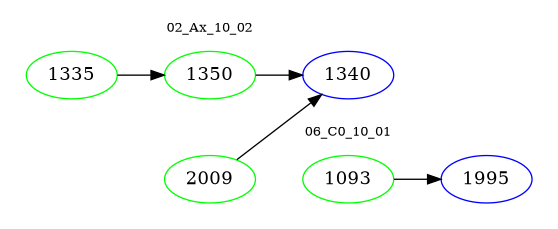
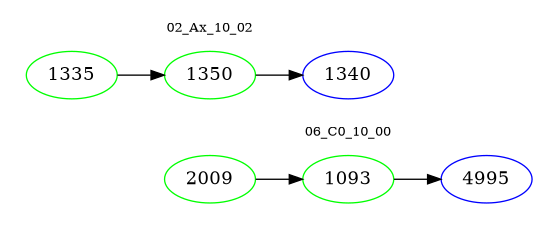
edge "2009" -> "1340": now "2009" -> "1093"
cluster "06_C0_10_01": label "06_C0_10_01" -> "06_C0_10_00"
node "1995": label "1995" -> "4995"
